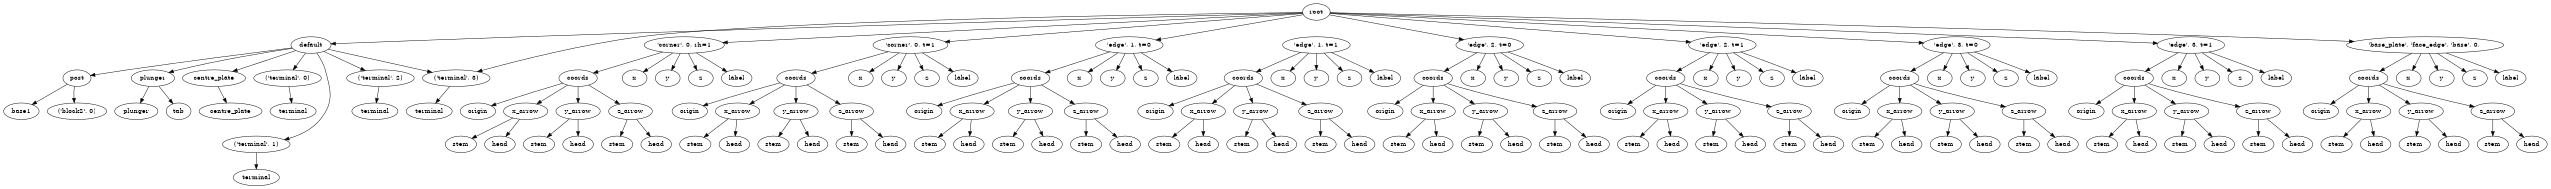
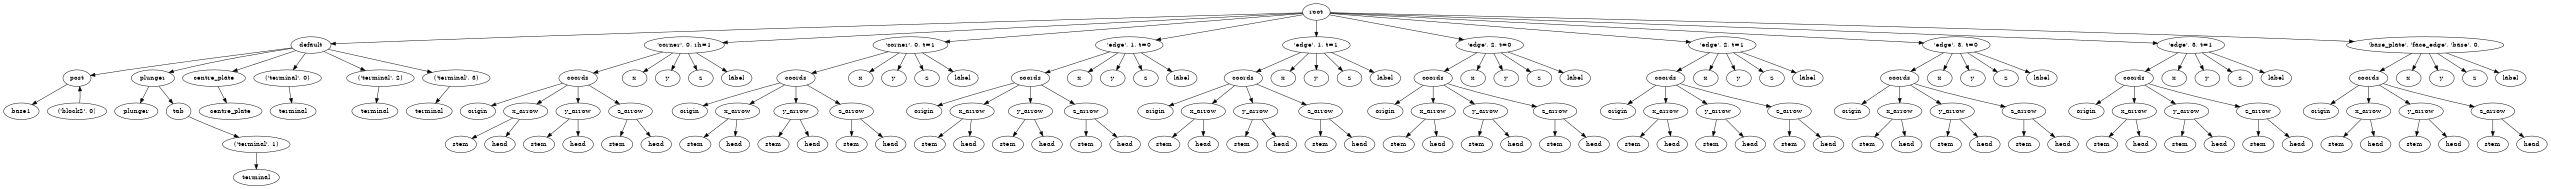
edge "root" -> "('terminal', 3)": now "root" -> "'edge', 1, t=1"
edge "post" -> "('block2', 0)": reversed
edge "default" -> "('terminal', 1)": now "tab" -> "('terminal', 1)"
